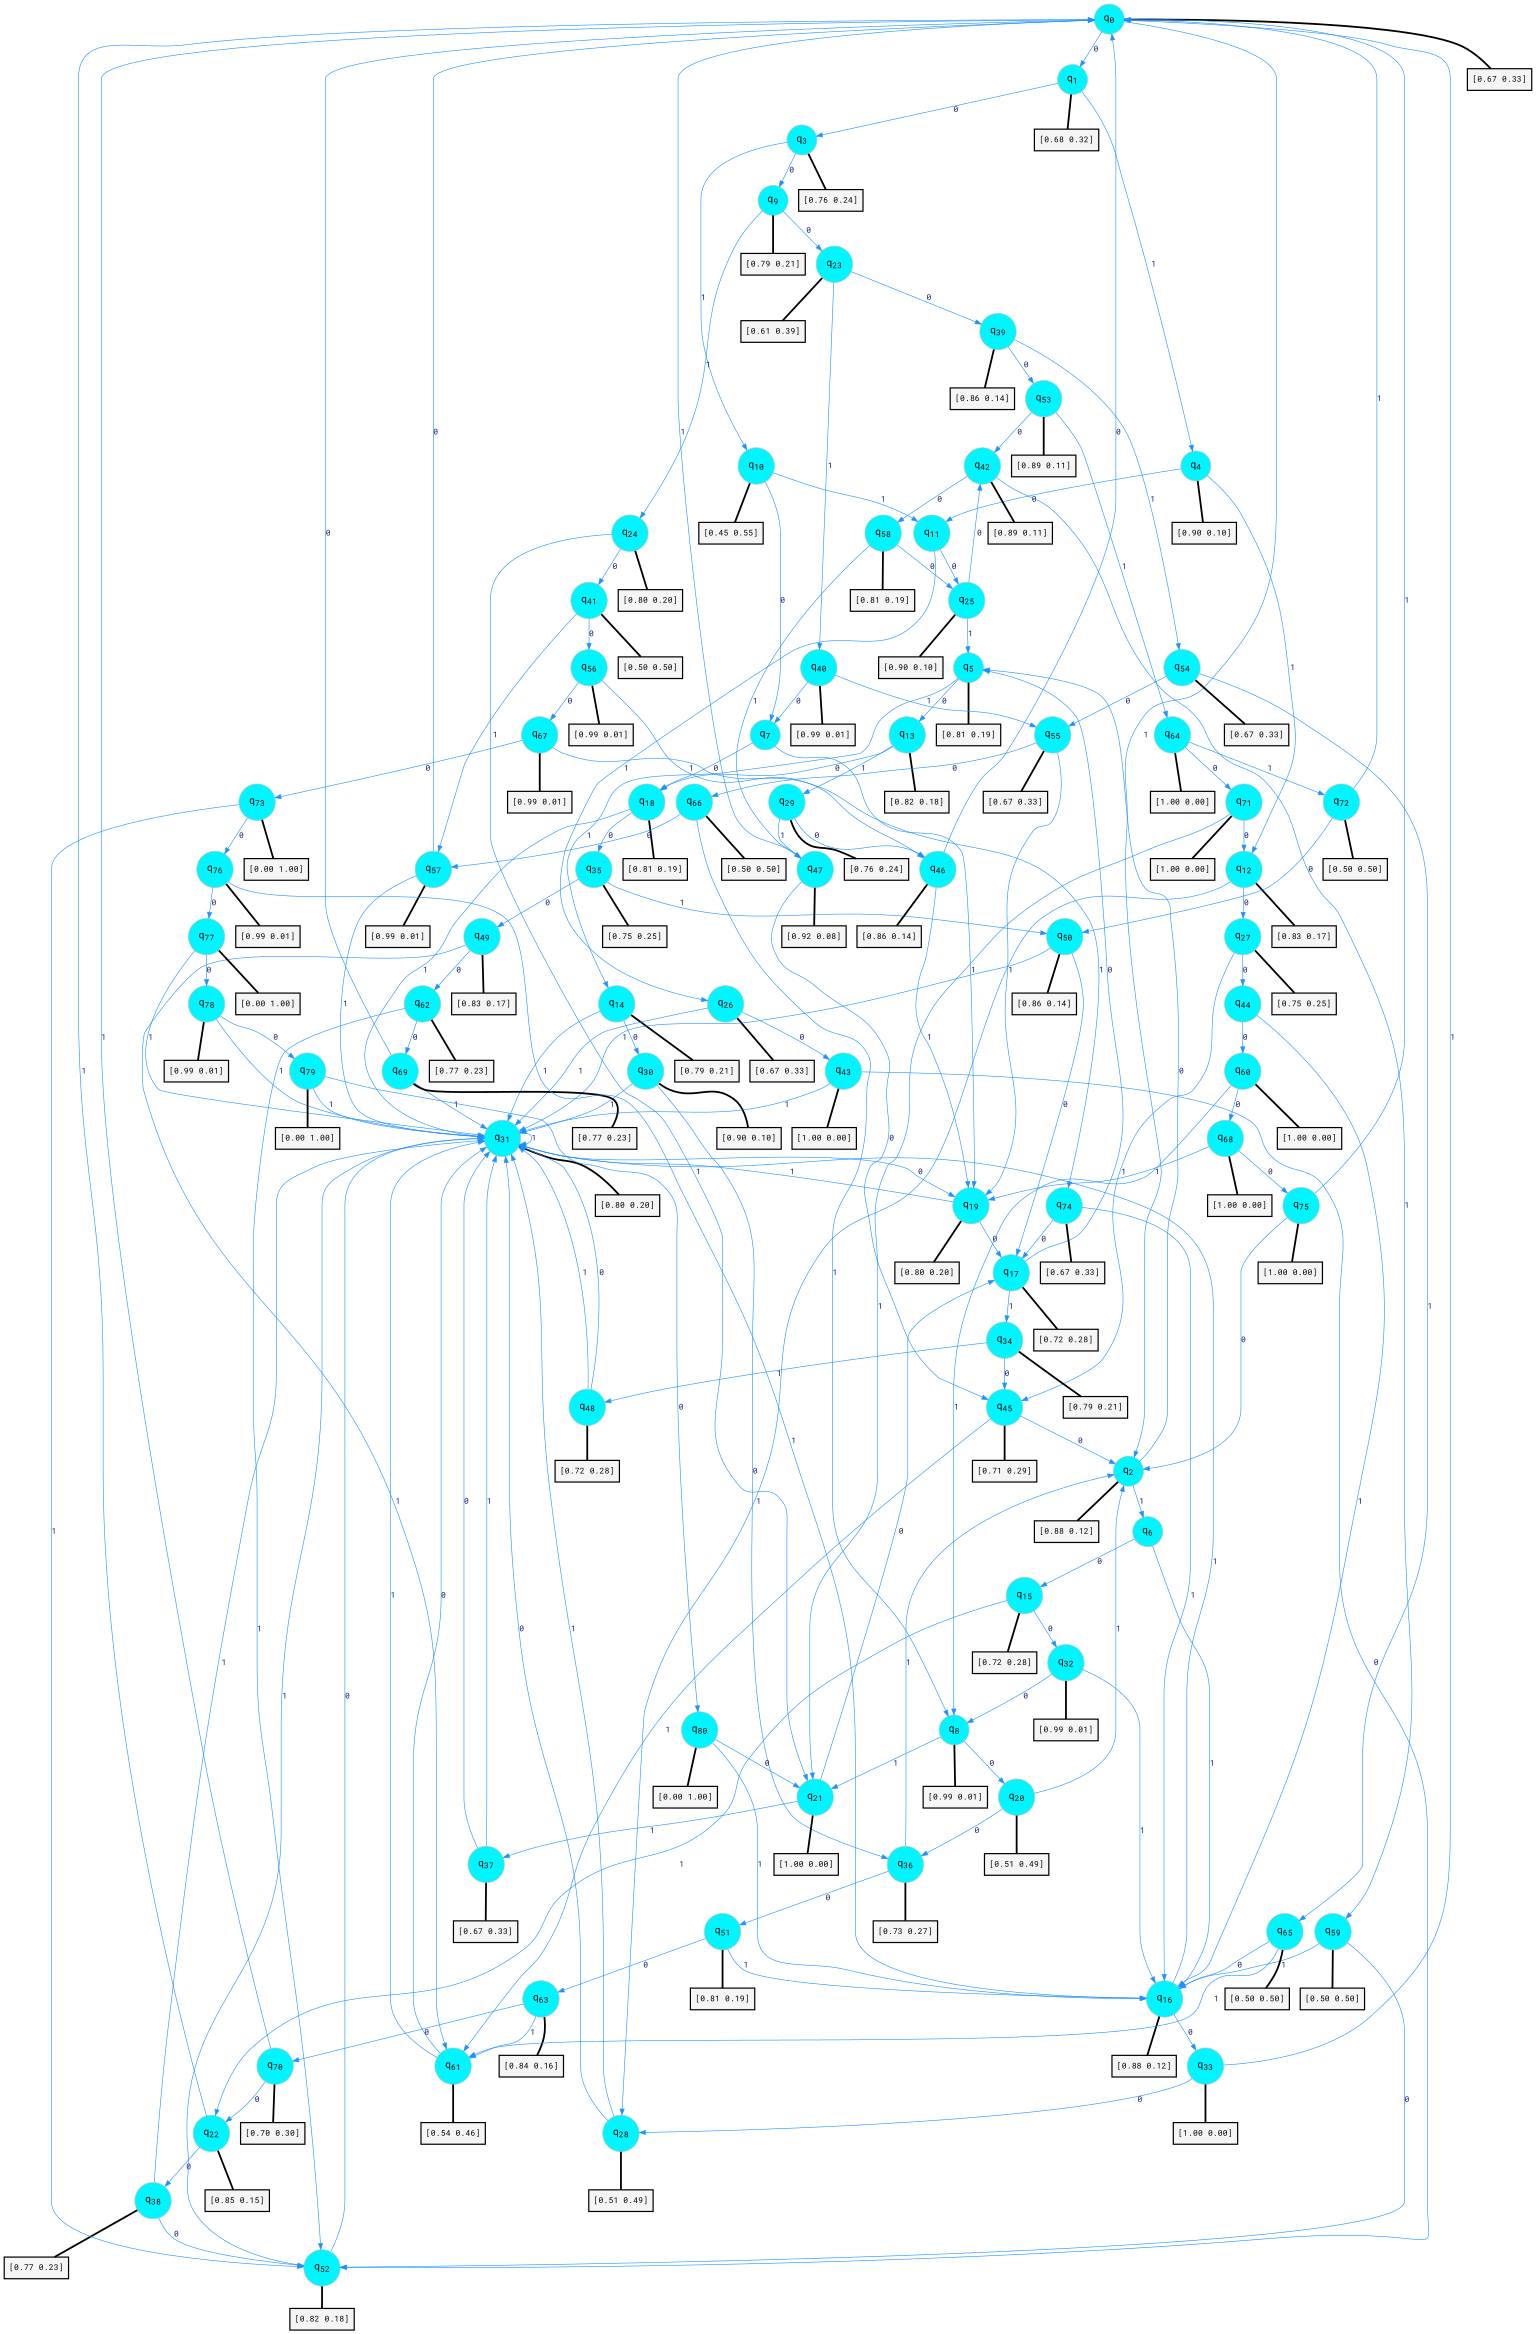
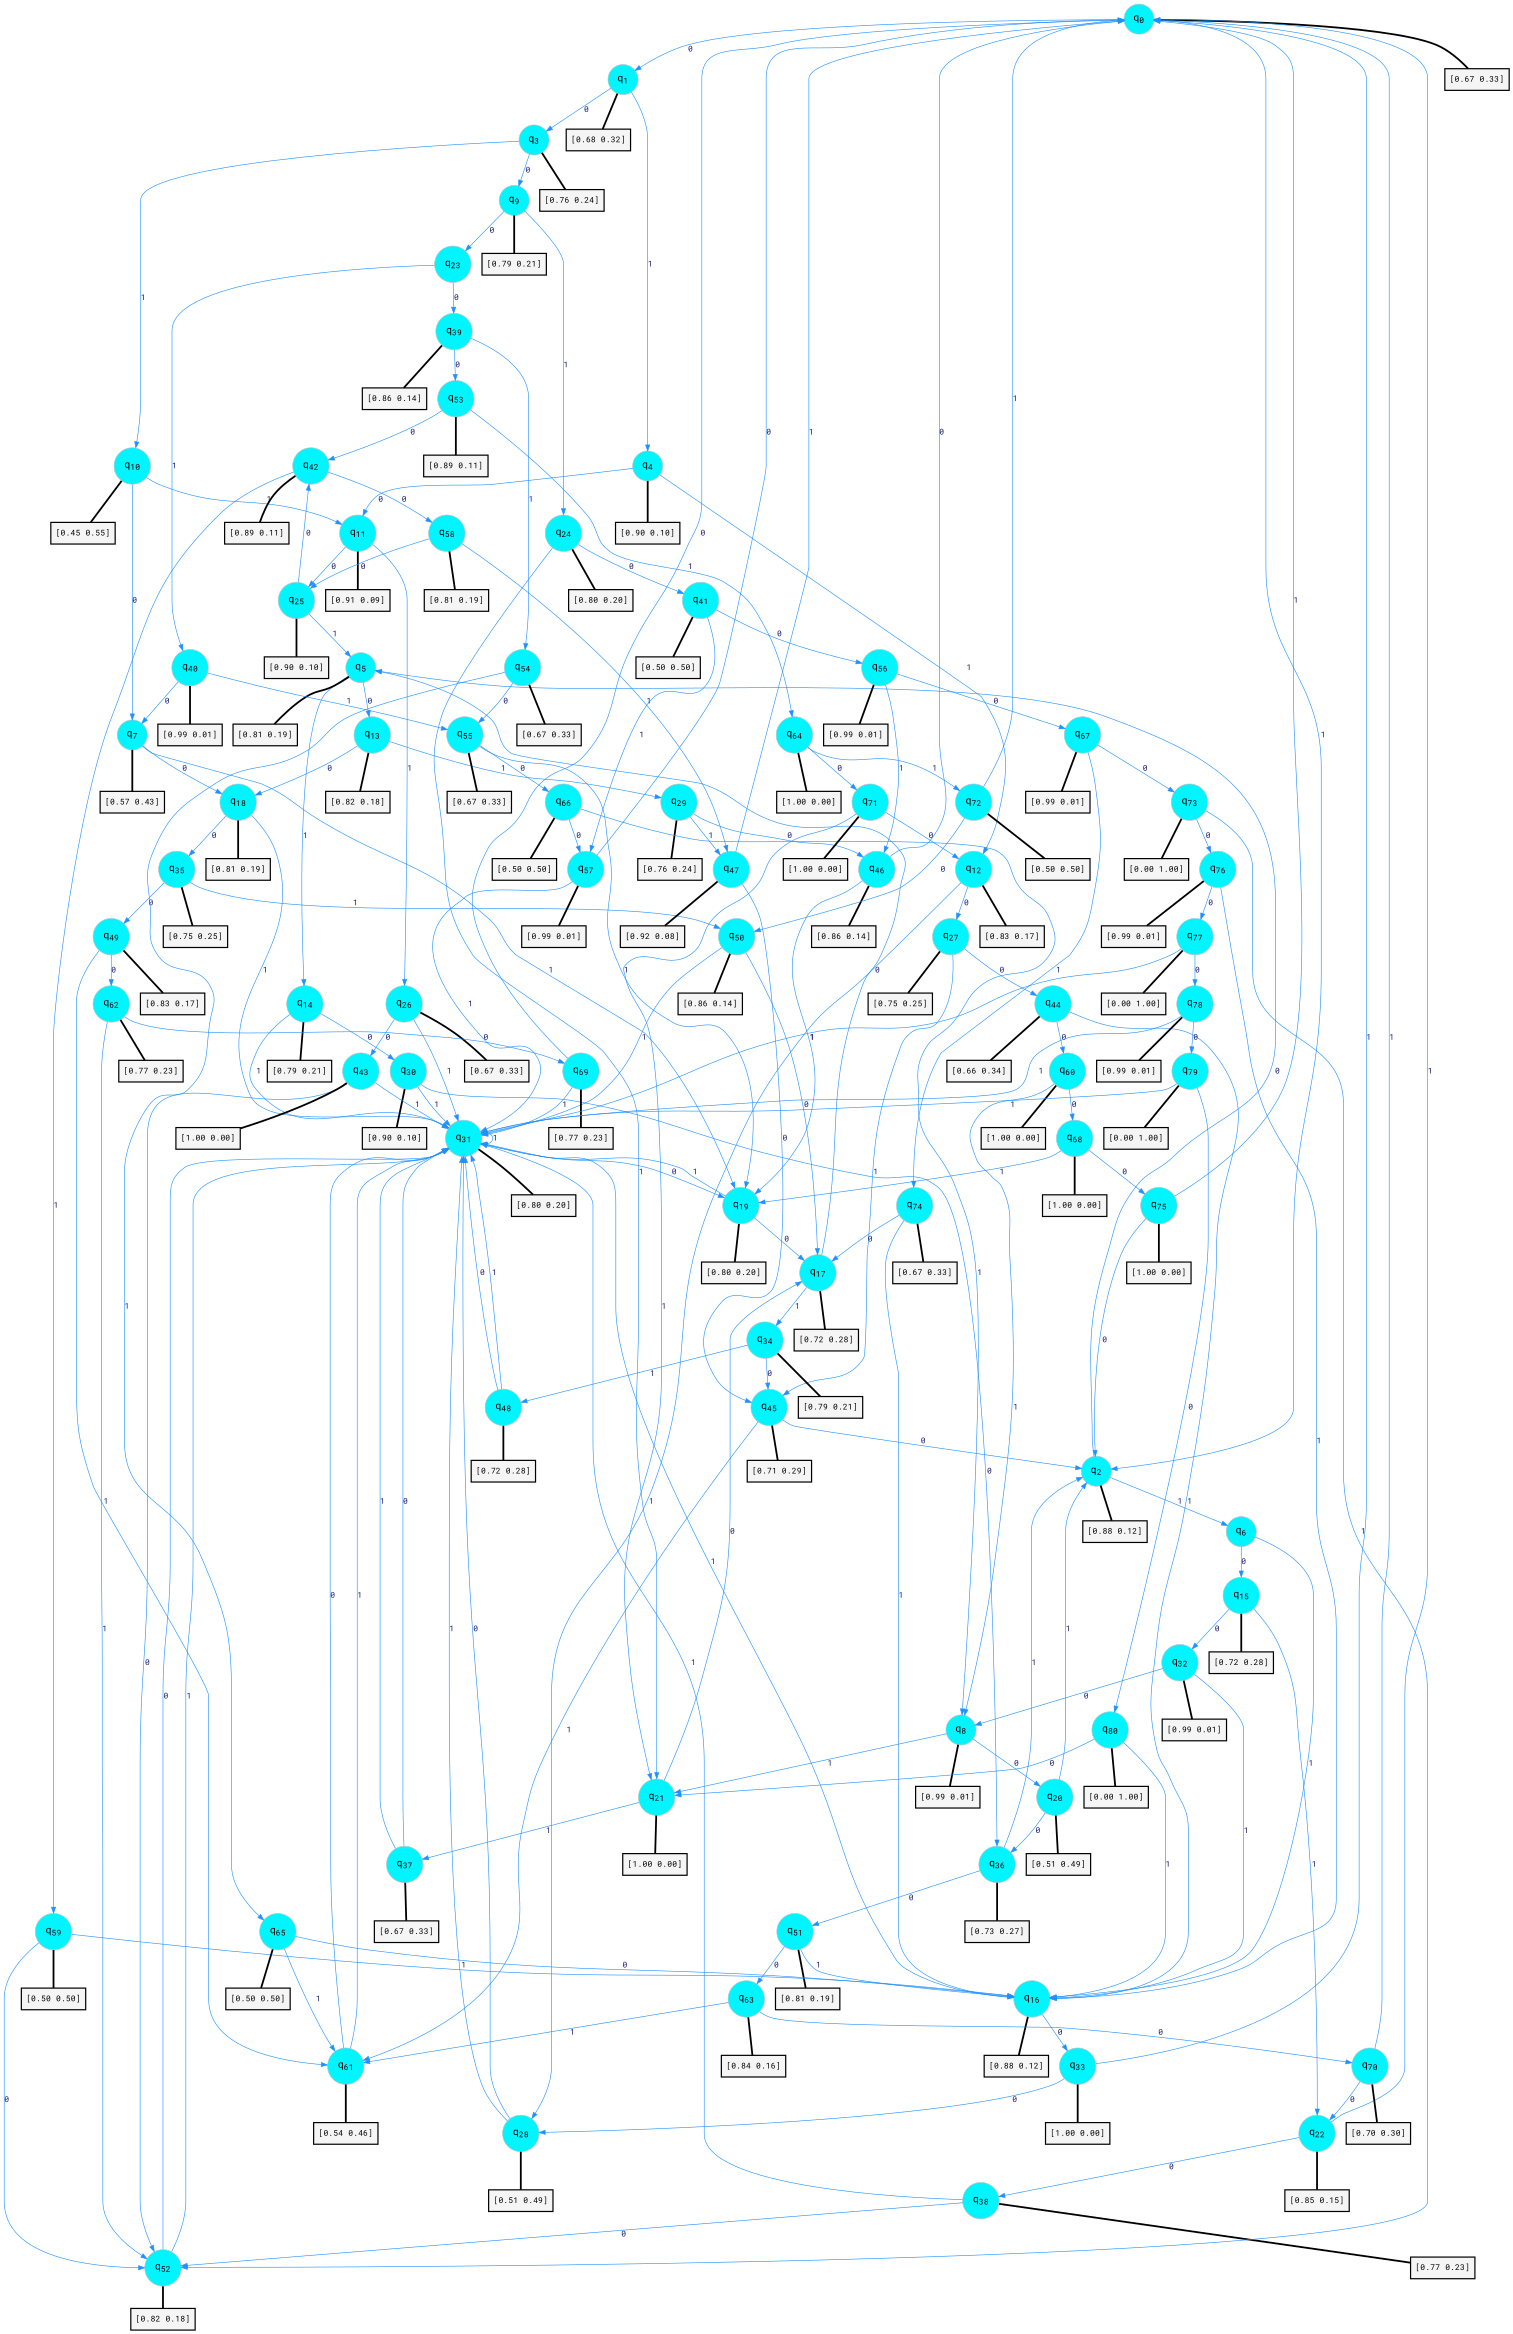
node "[0.61 0.39]": removed
node "[0.91 0.09]": added
node "[0.57 0.43]": added
node "[0.66 0.34]": added
